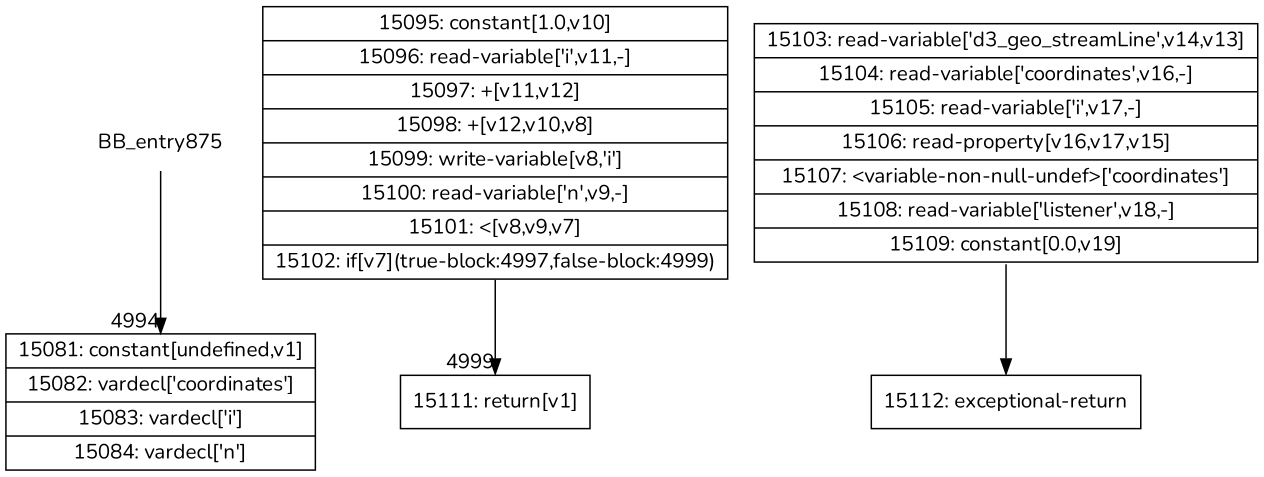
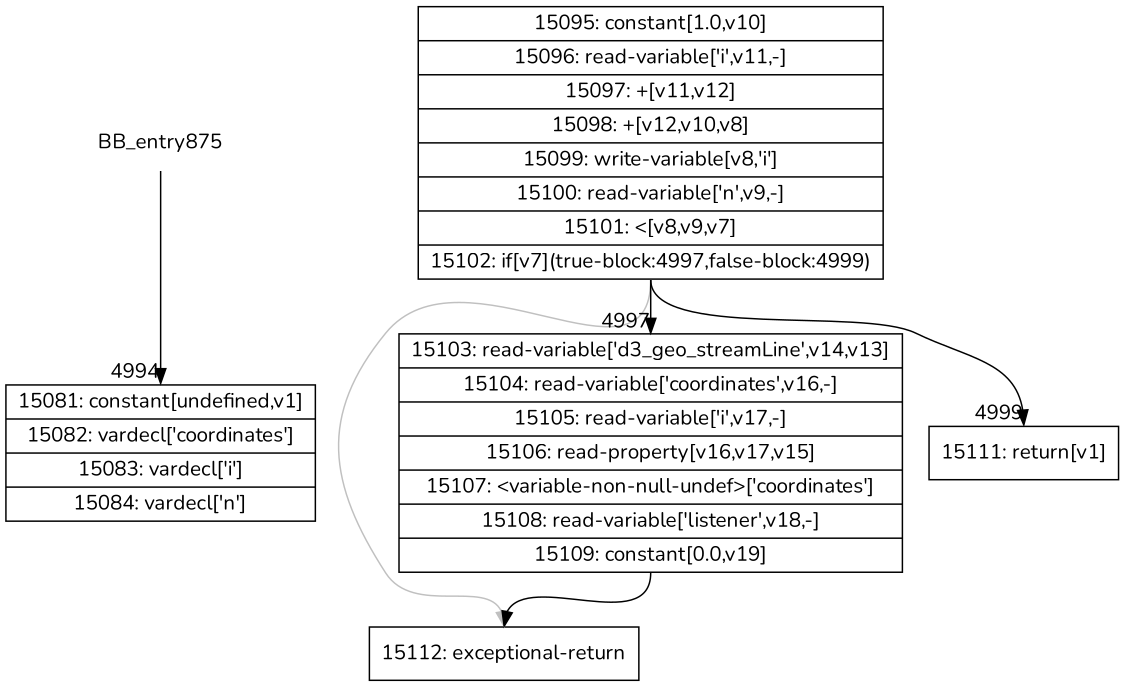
edge "15095: constant[1.0,v10]" -> "15103: read-variable['d3_geo_streamLine',v14,v13]": added
edge "15095: constant[1.0,v10]" -> "15112: exceptional-return": added
